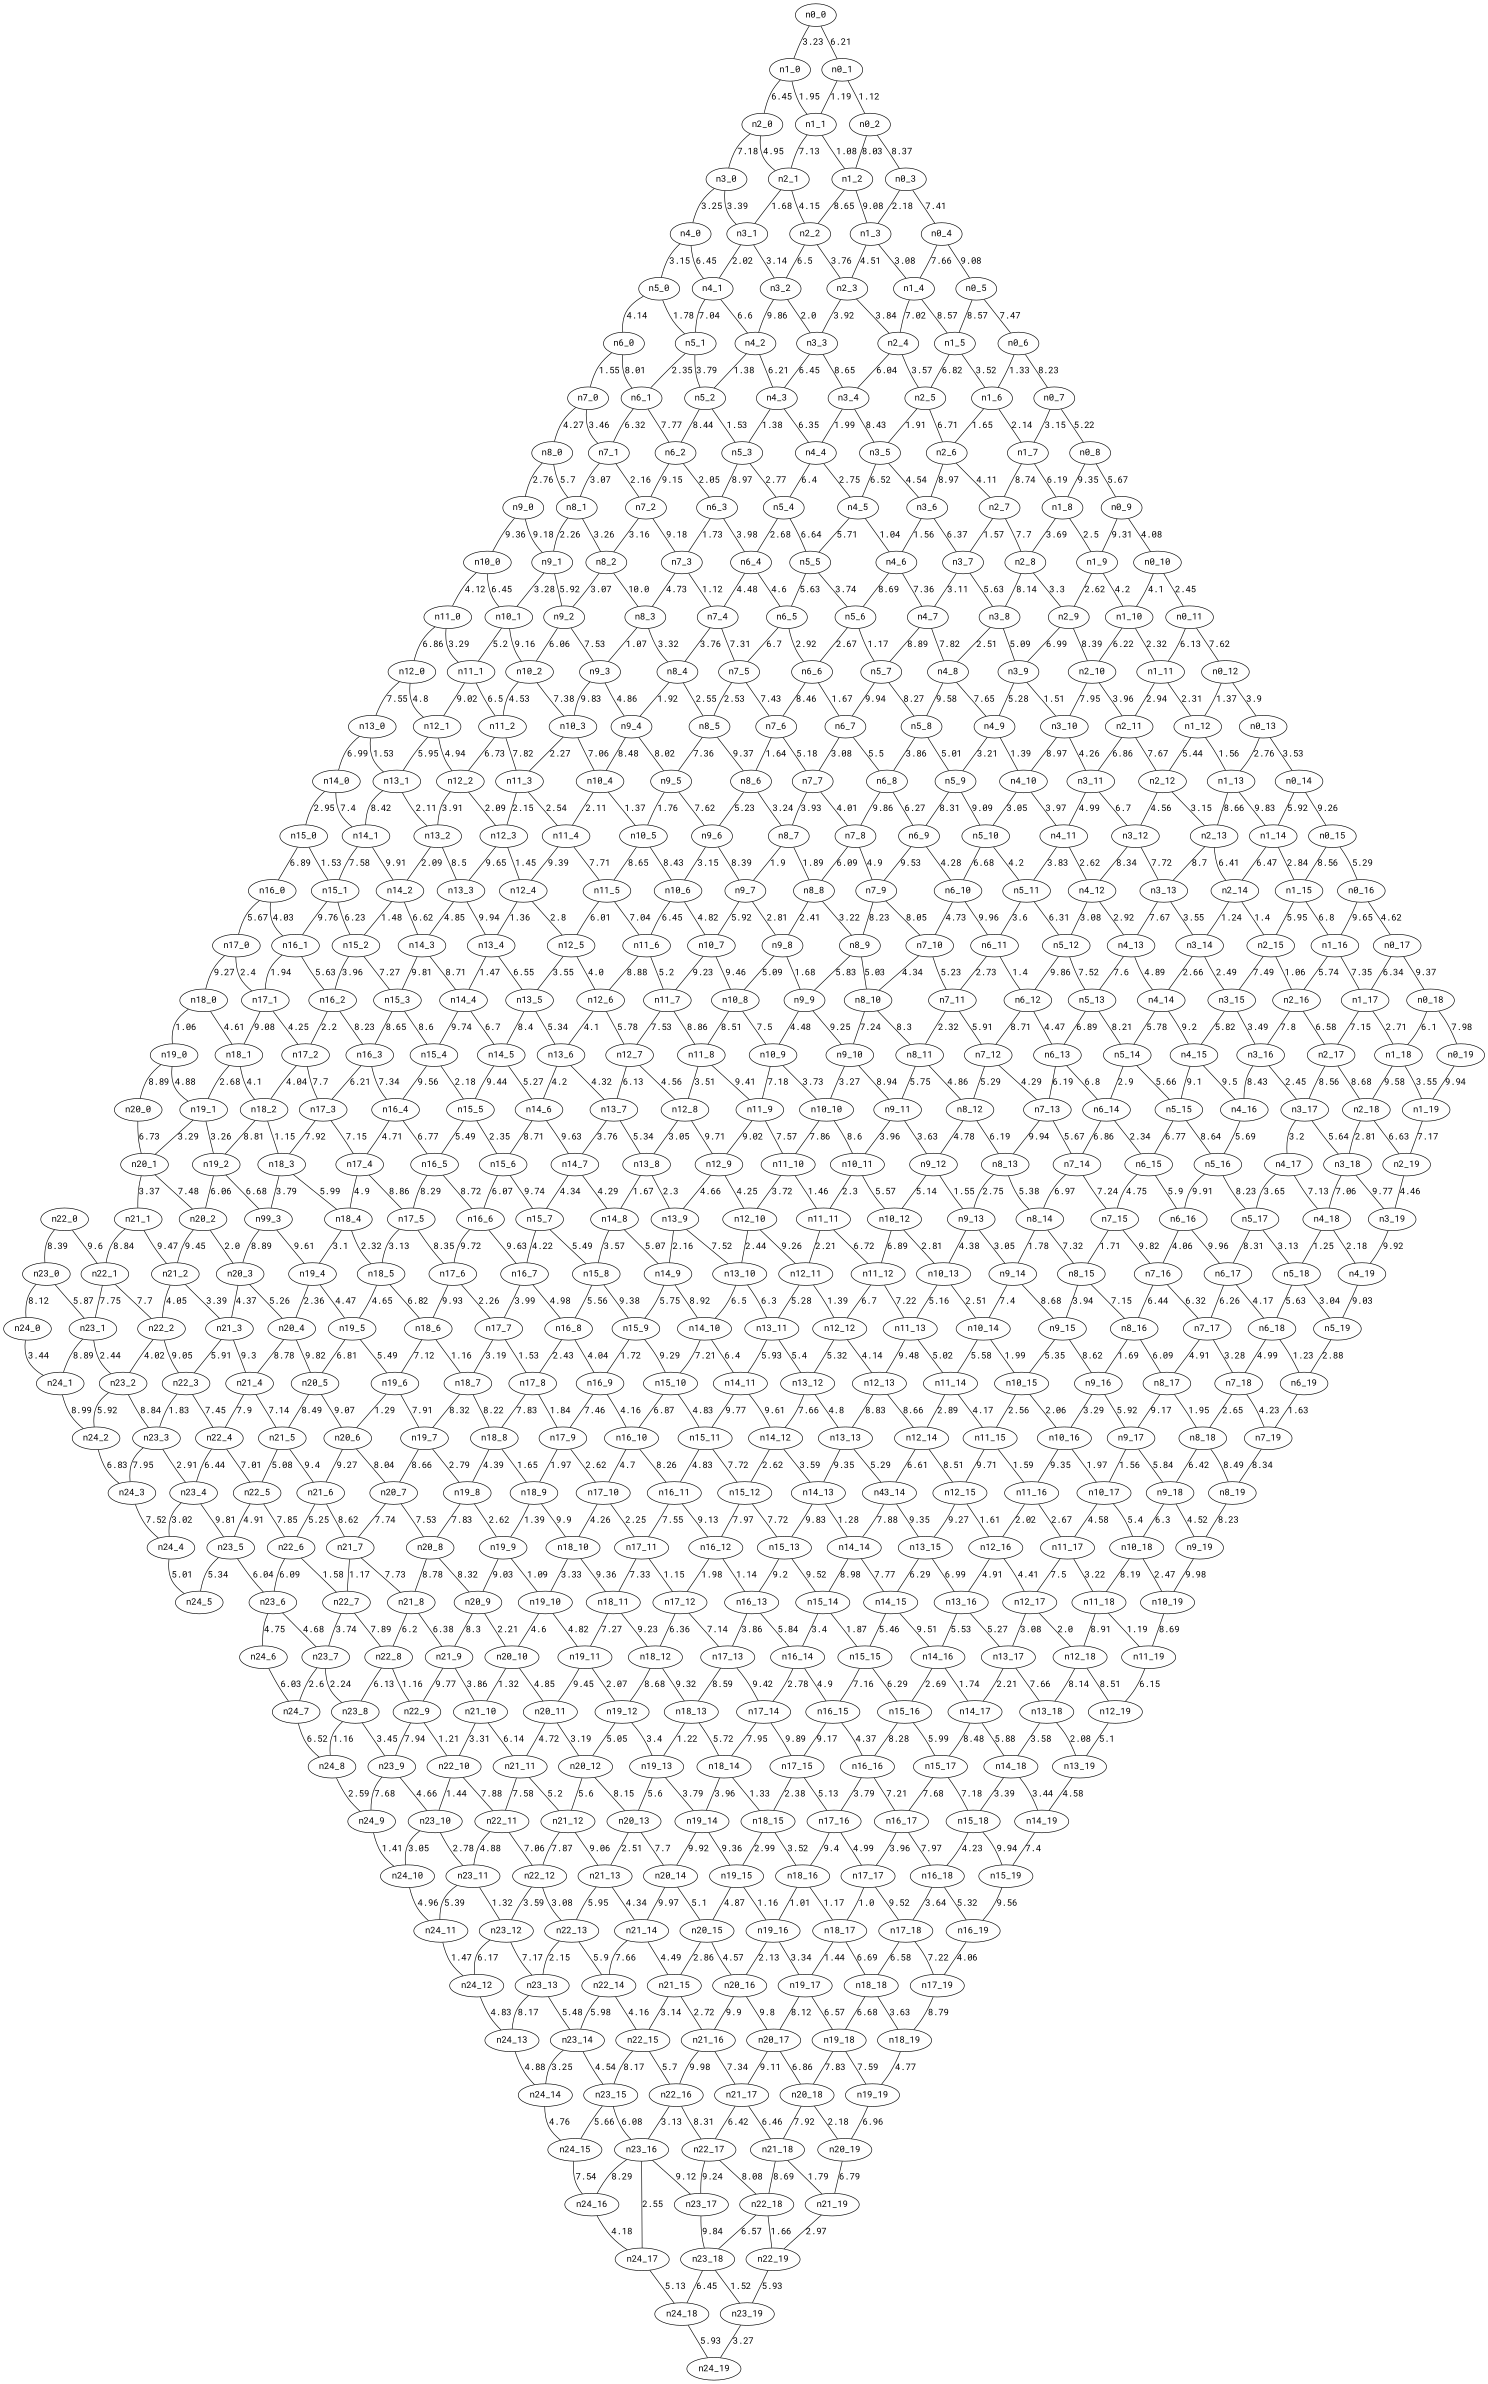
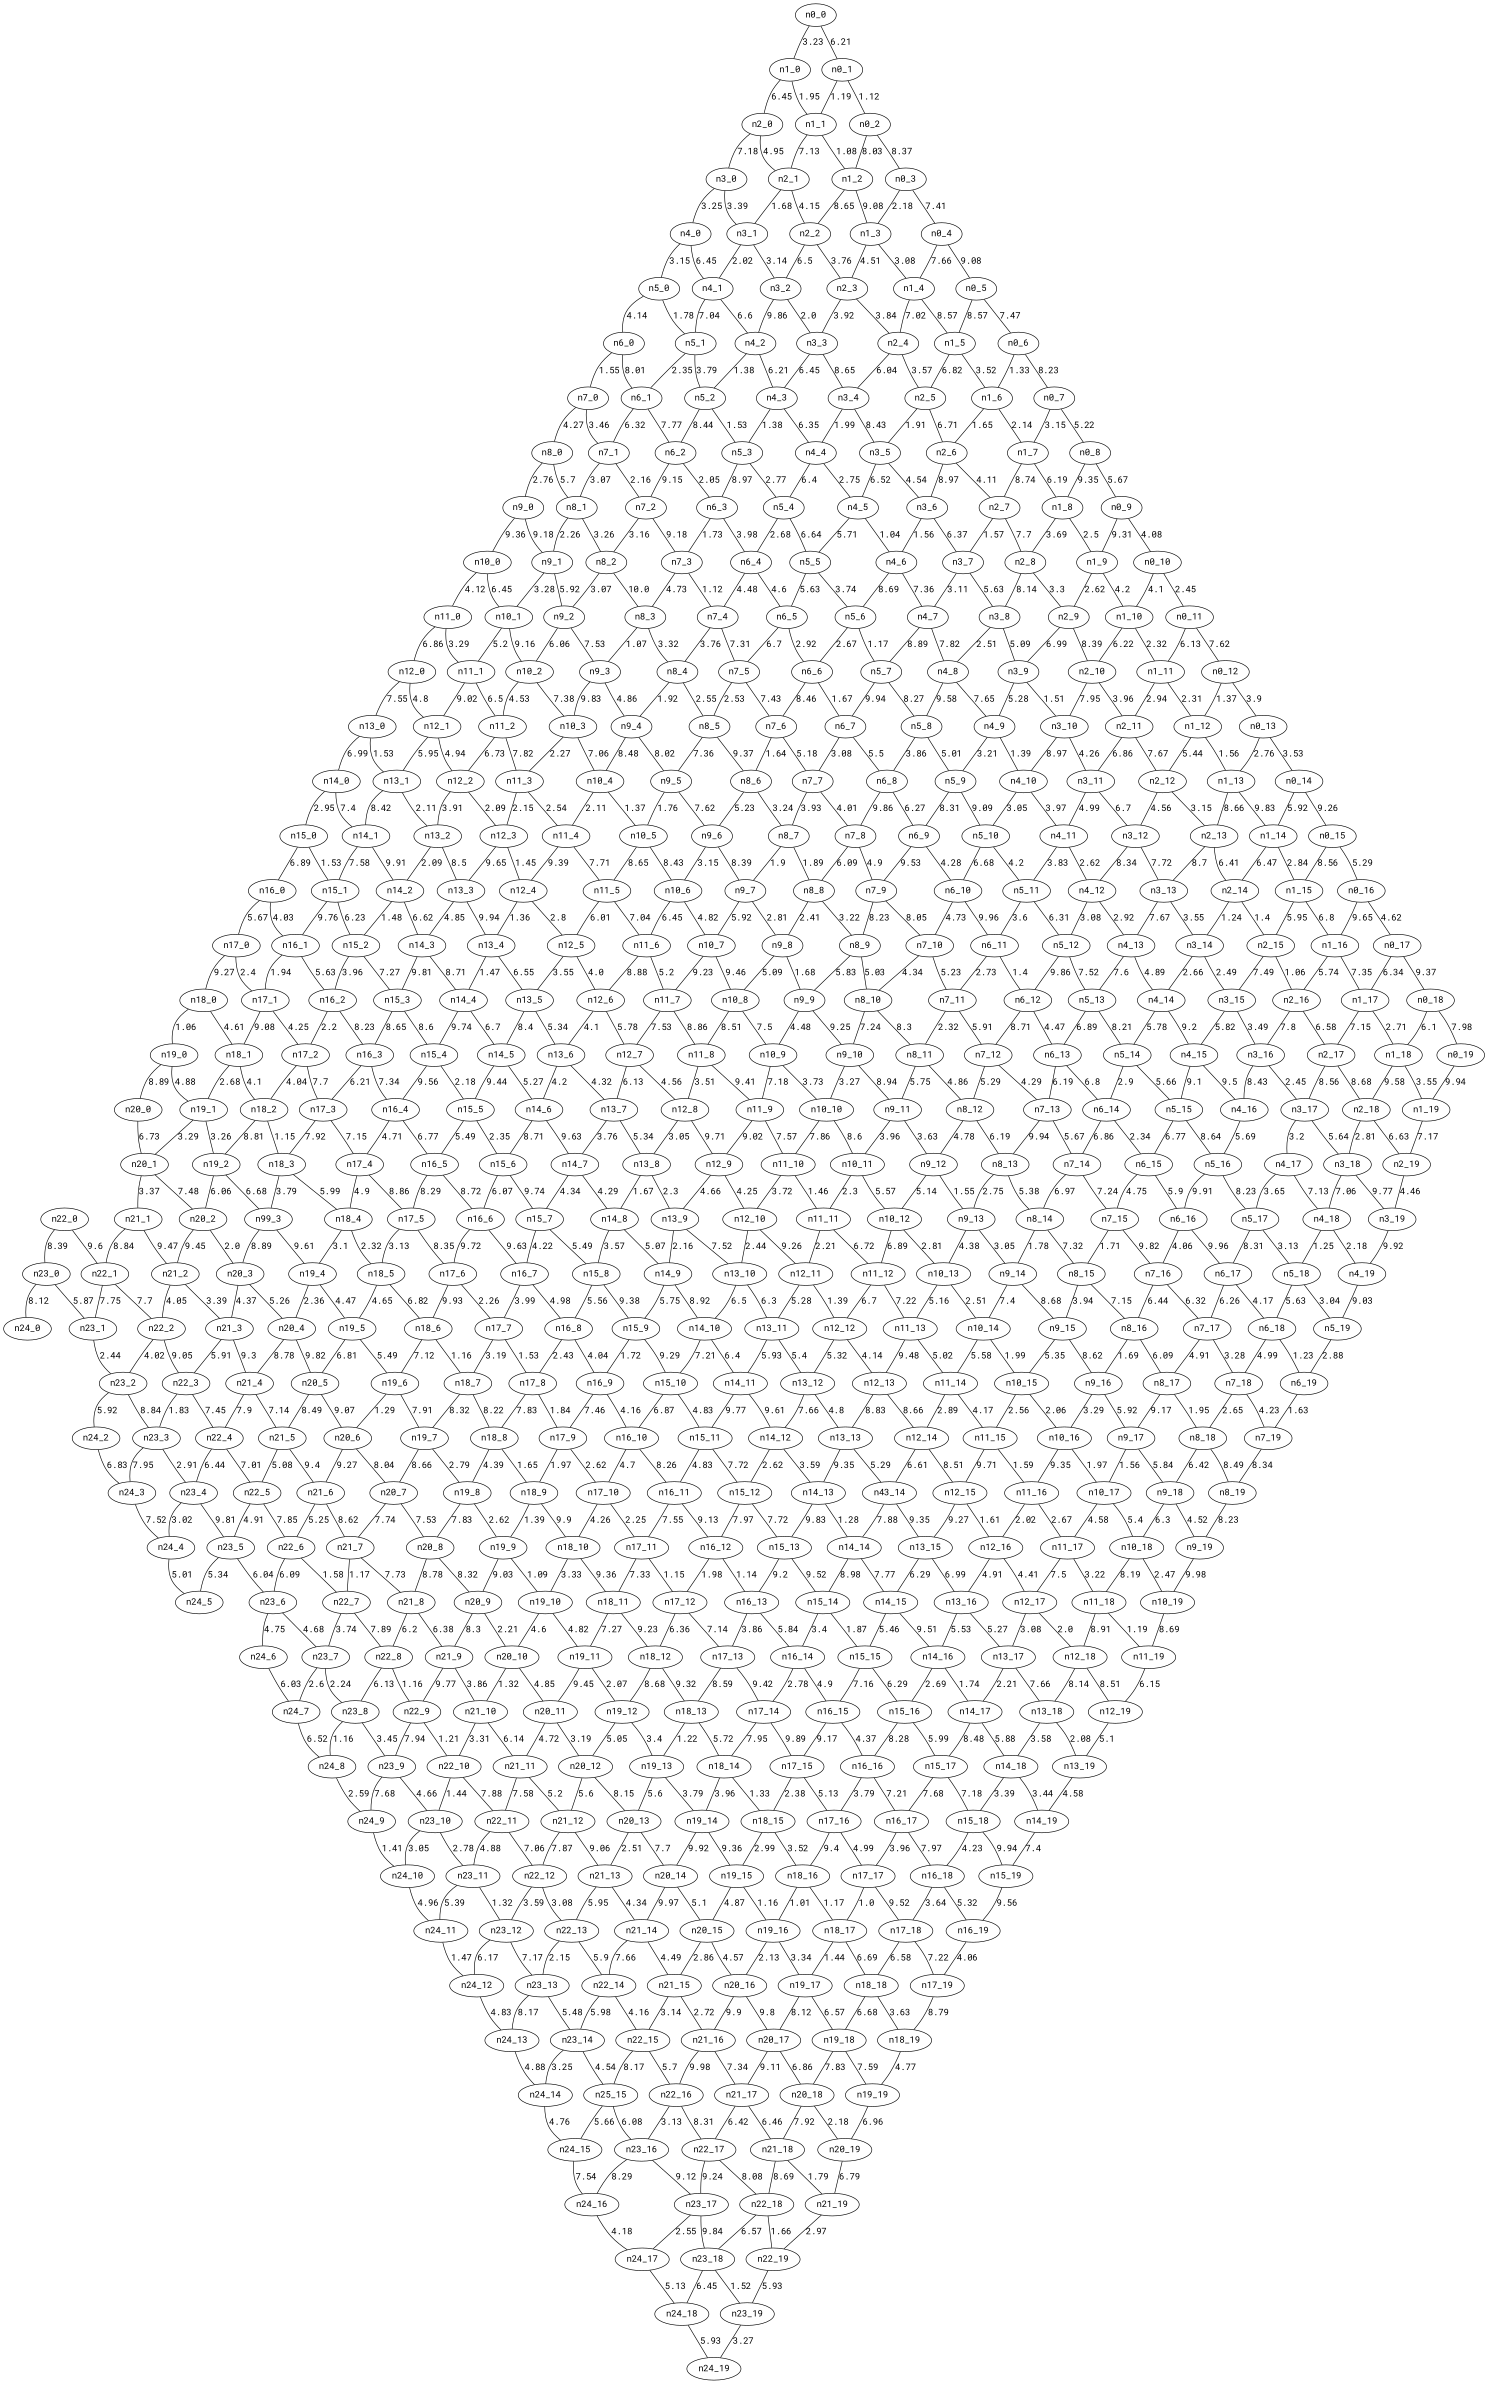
node "n24_1": removed
node "n23_15": label "n23_15" -> "n25_15"
edge "n23_16" -- "n24_17": now "n23_17" -- "n24_17"
